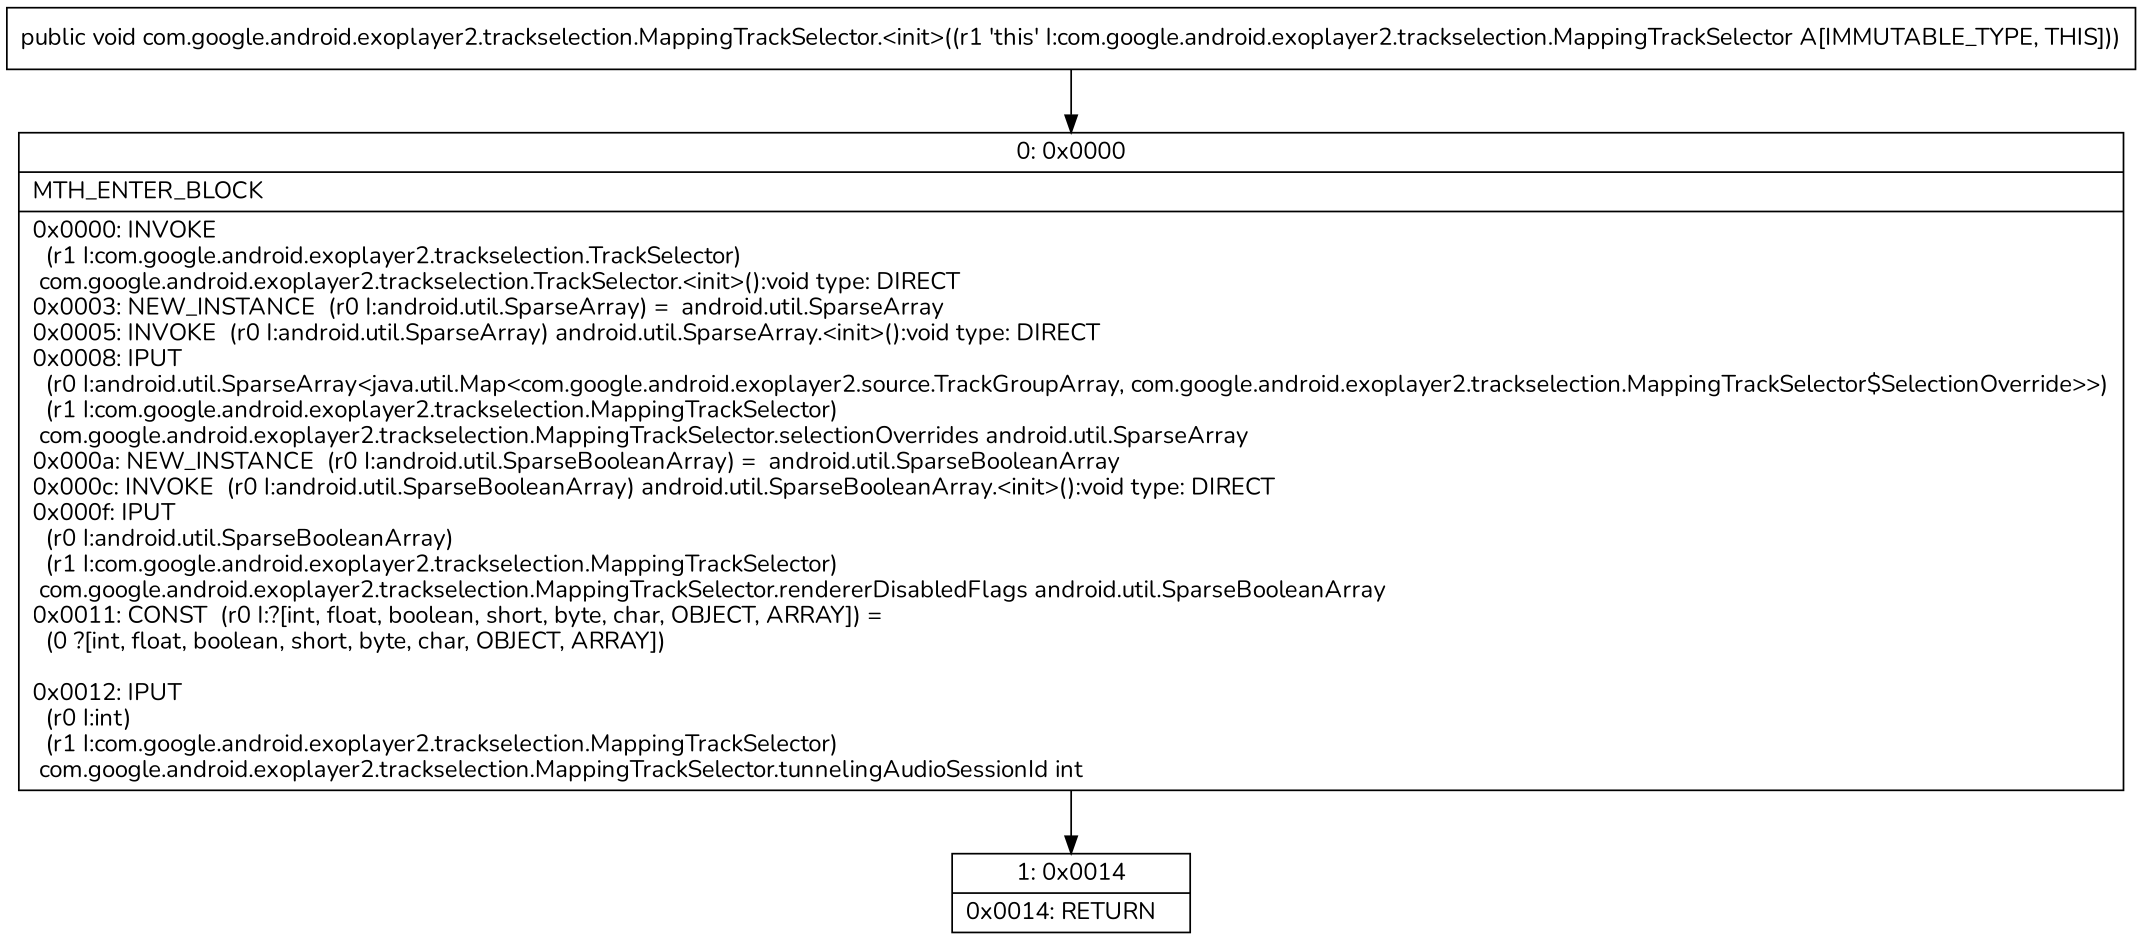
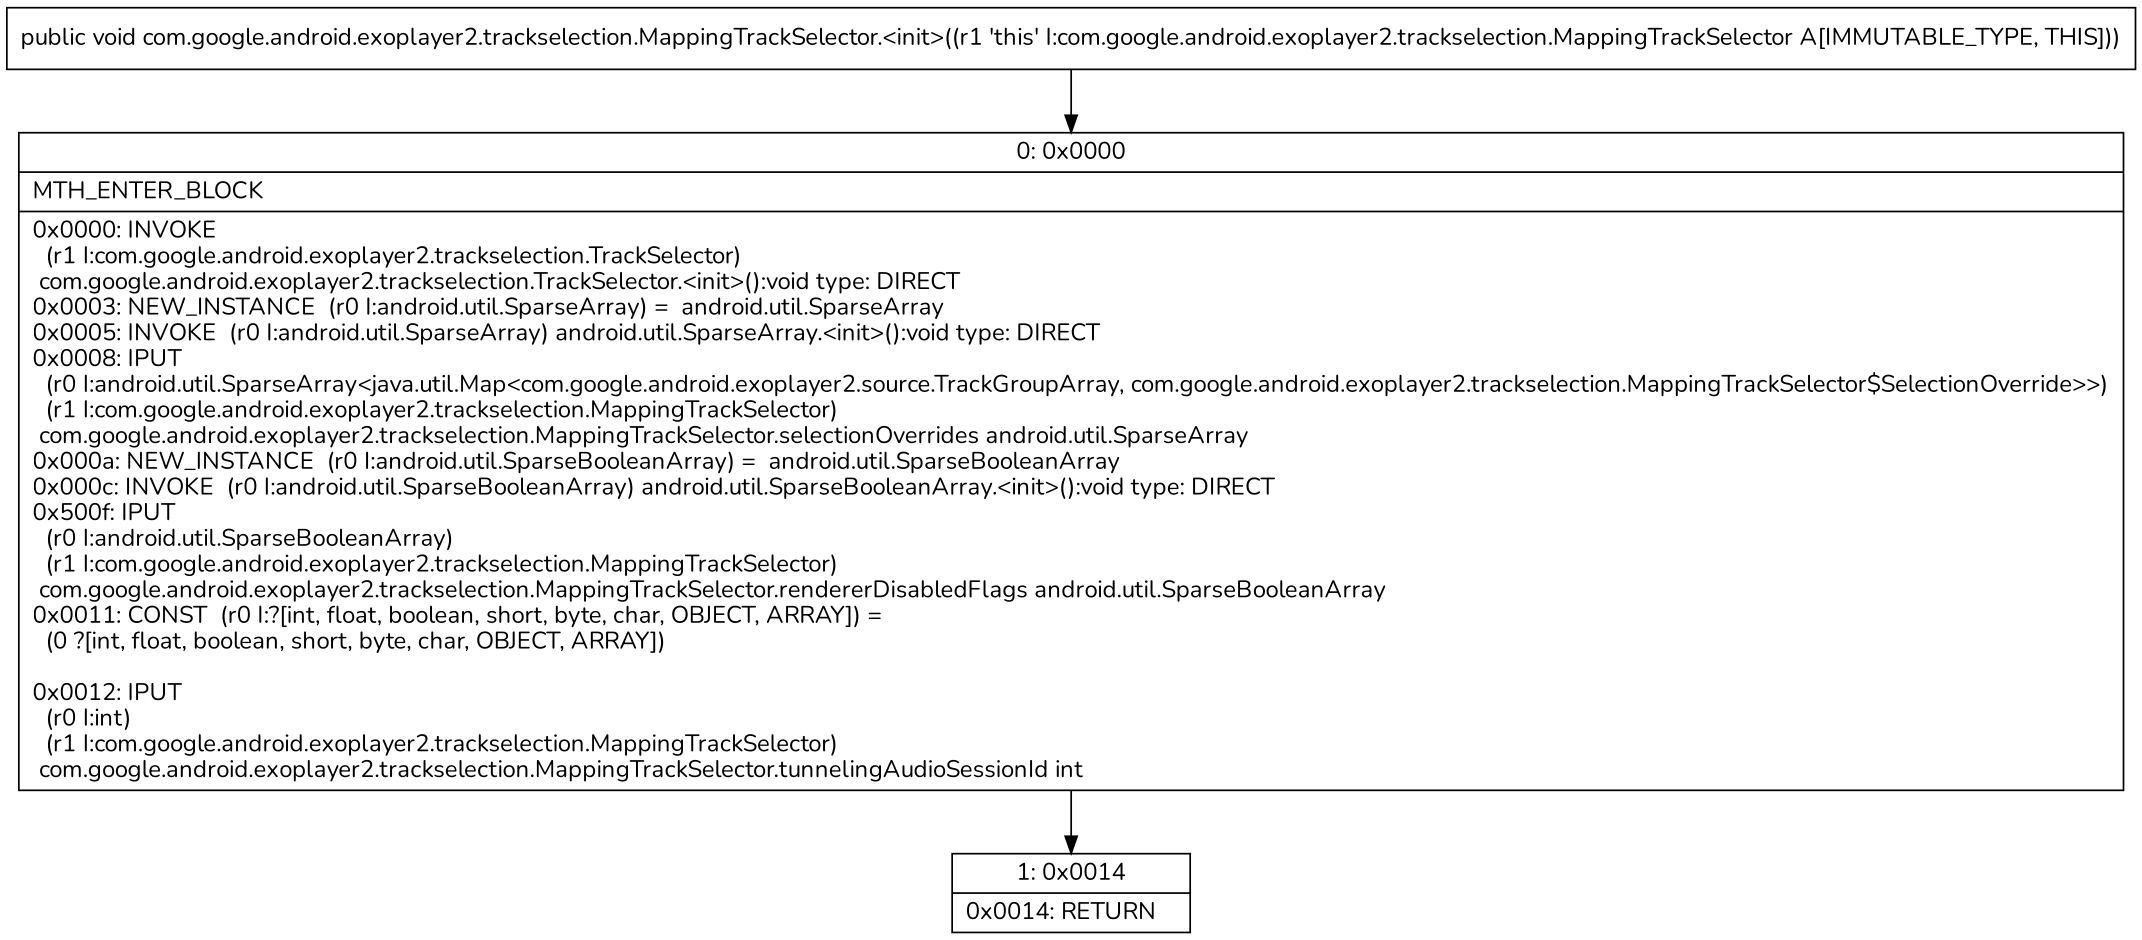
node "0: 0x0000": text "0x000f: IPUT" -> "0x500f: IPUT"
